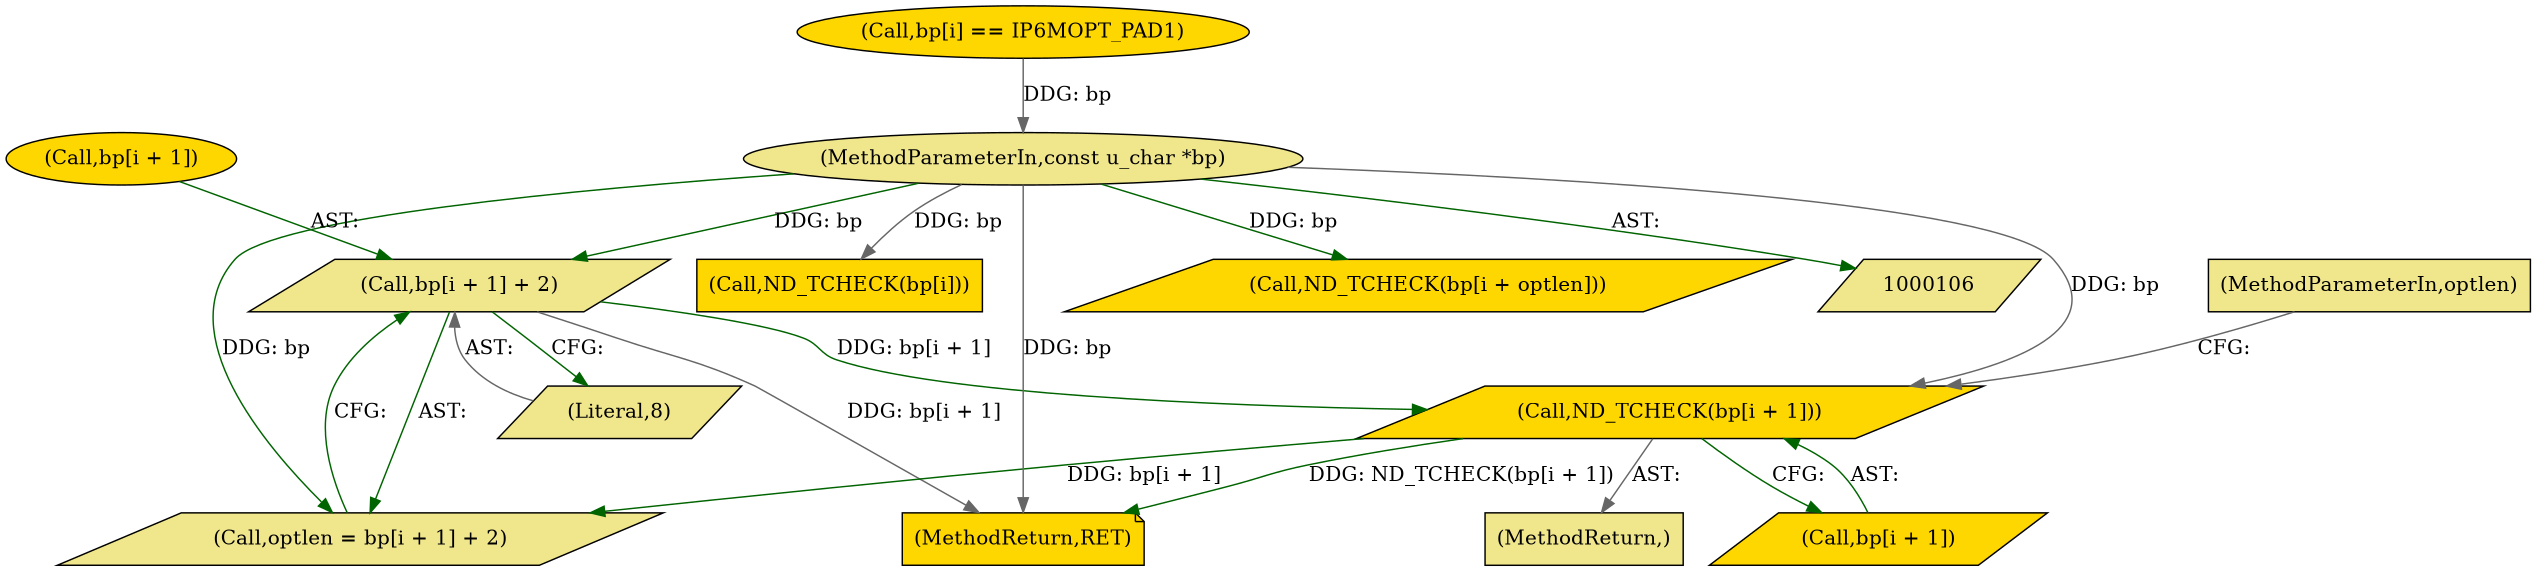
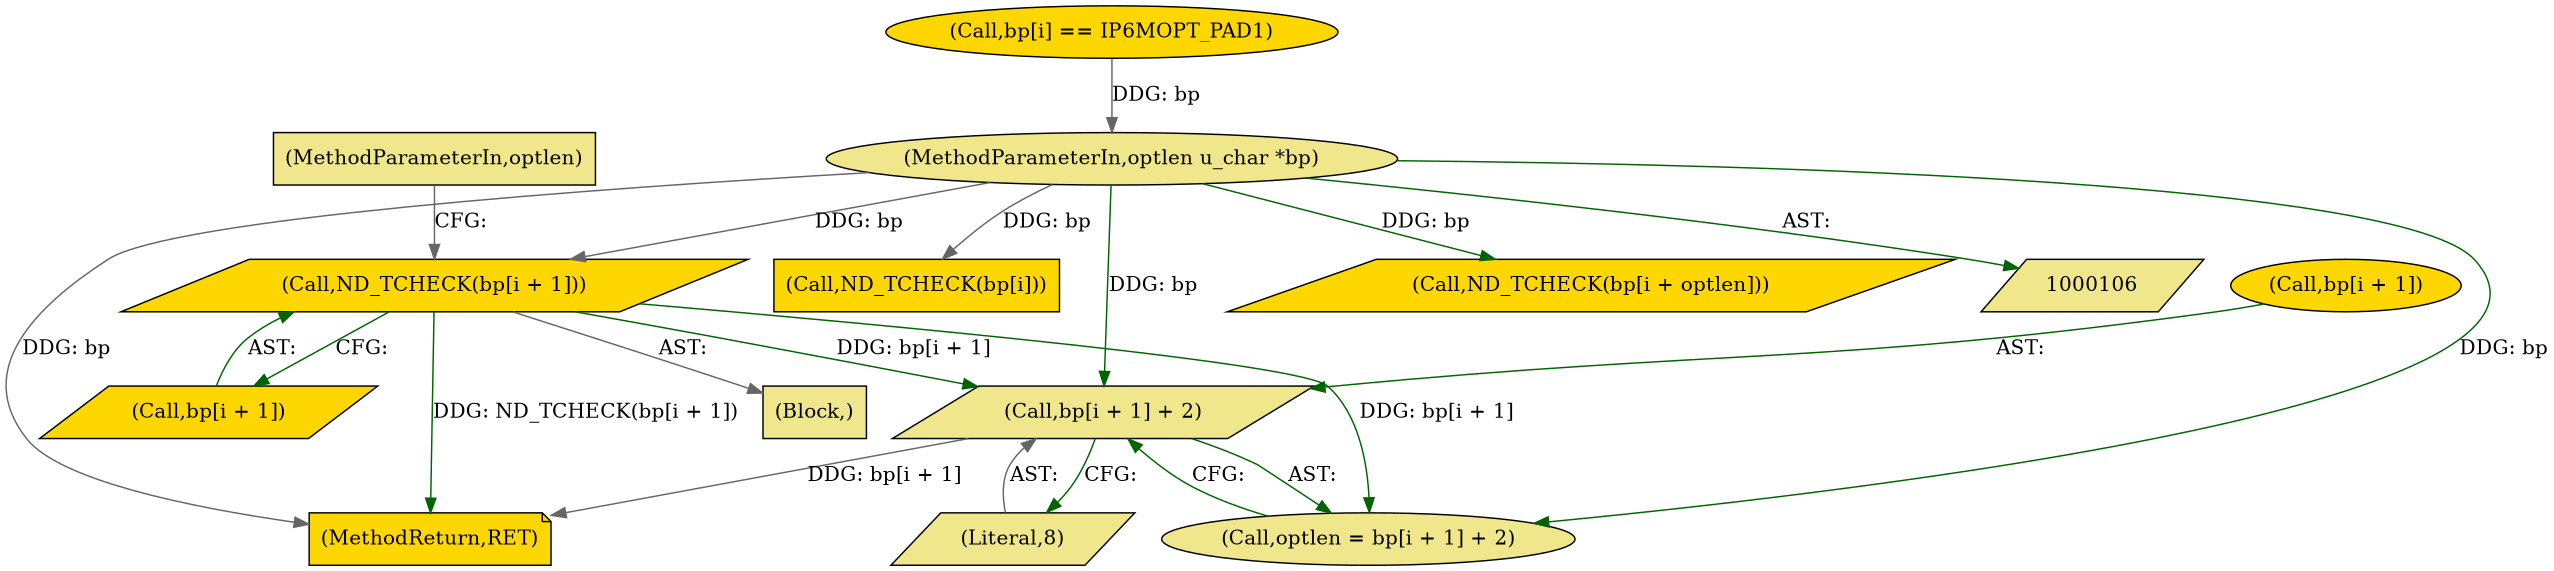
node "(MethodParameterIn,const u_char *bp)": label "(MethodParameterIn,const u_char *bp)" -> "(MethodParameterIn,optlen u_char *bp)"
edge "(Call,bp[i + 1] + 2)" -> "(Call,ND_TCHECK(bp[i + 1]))": reversed
node "(Call,optlen = bp[i + 1] + 2)": shape parallelogram -> ellipse
node "(MethodReturn,)": label "(MethodReturn,)" -> "(Block,)"
